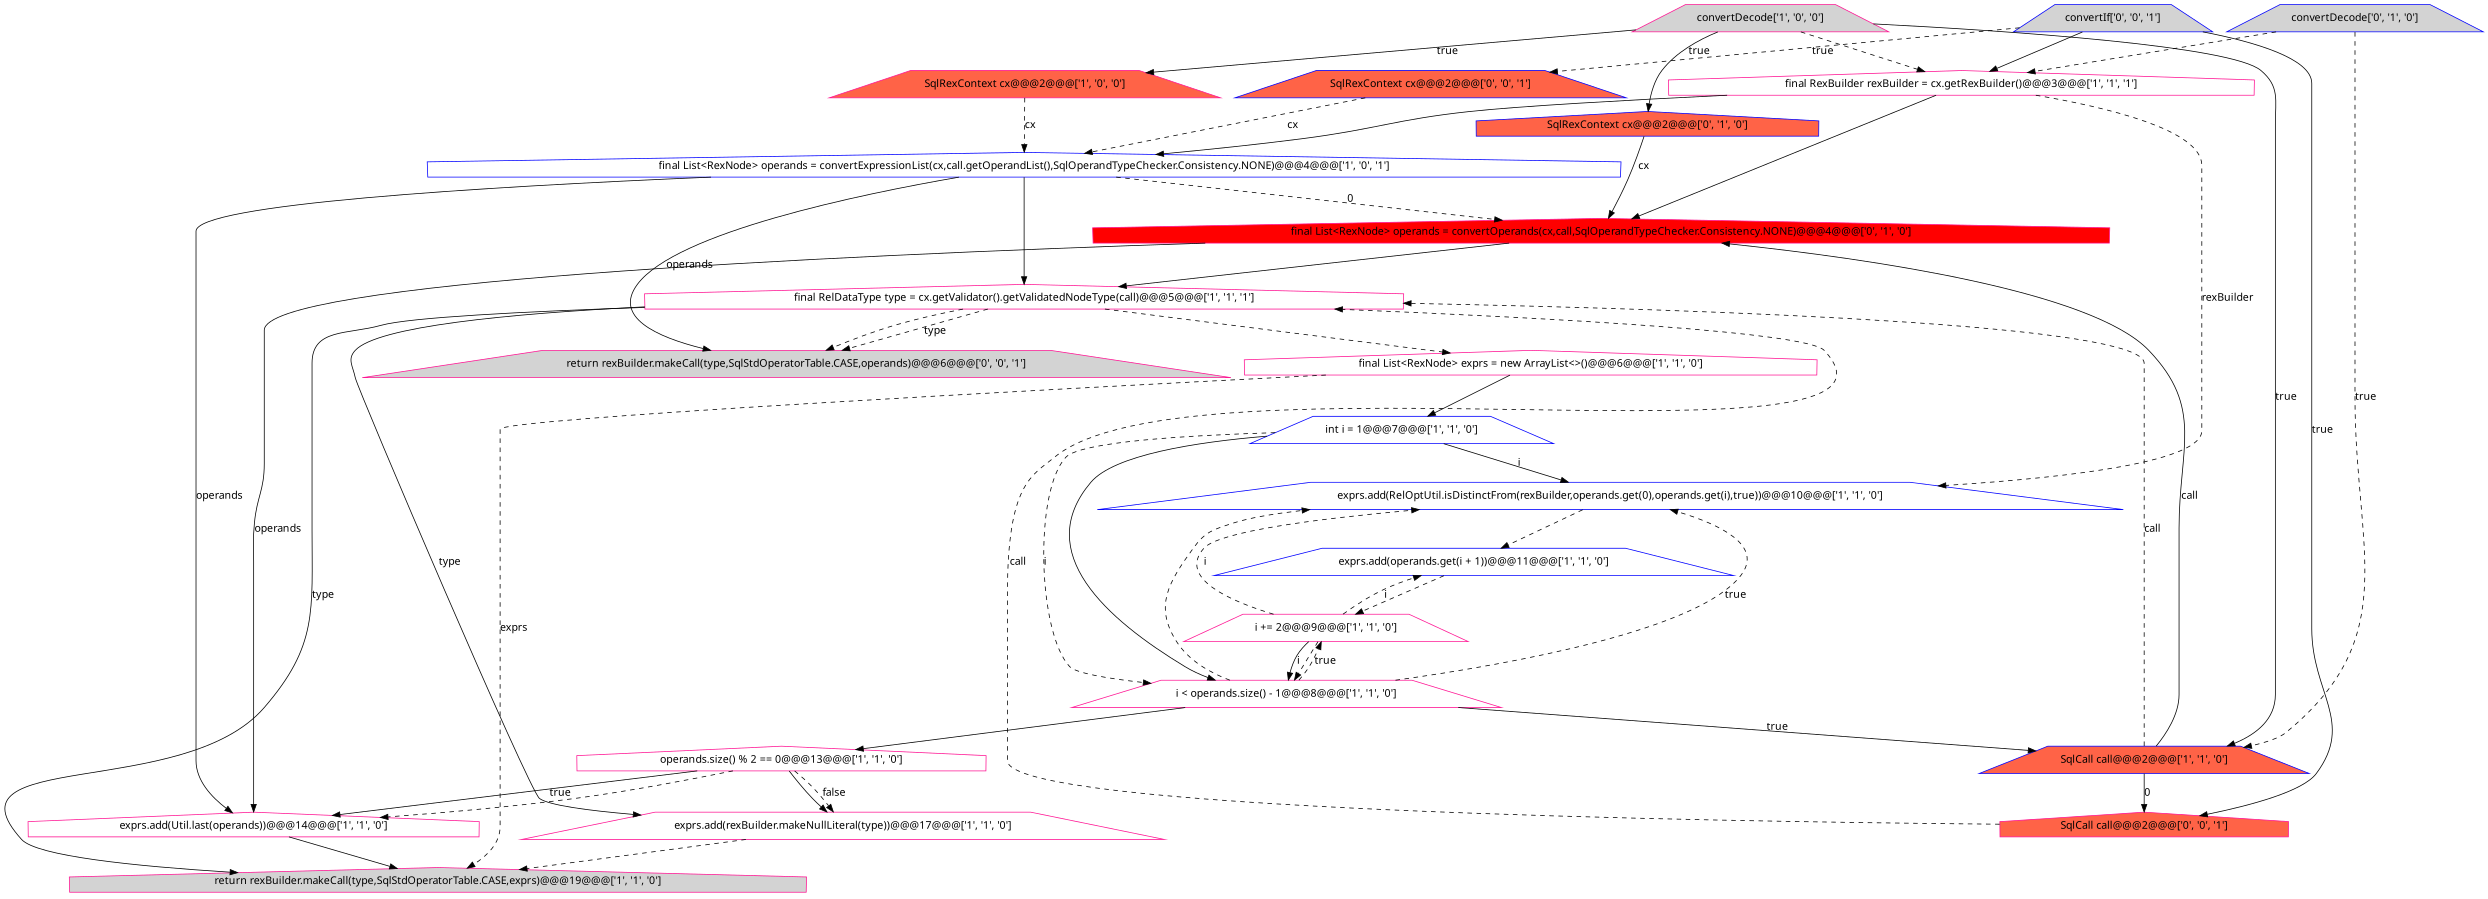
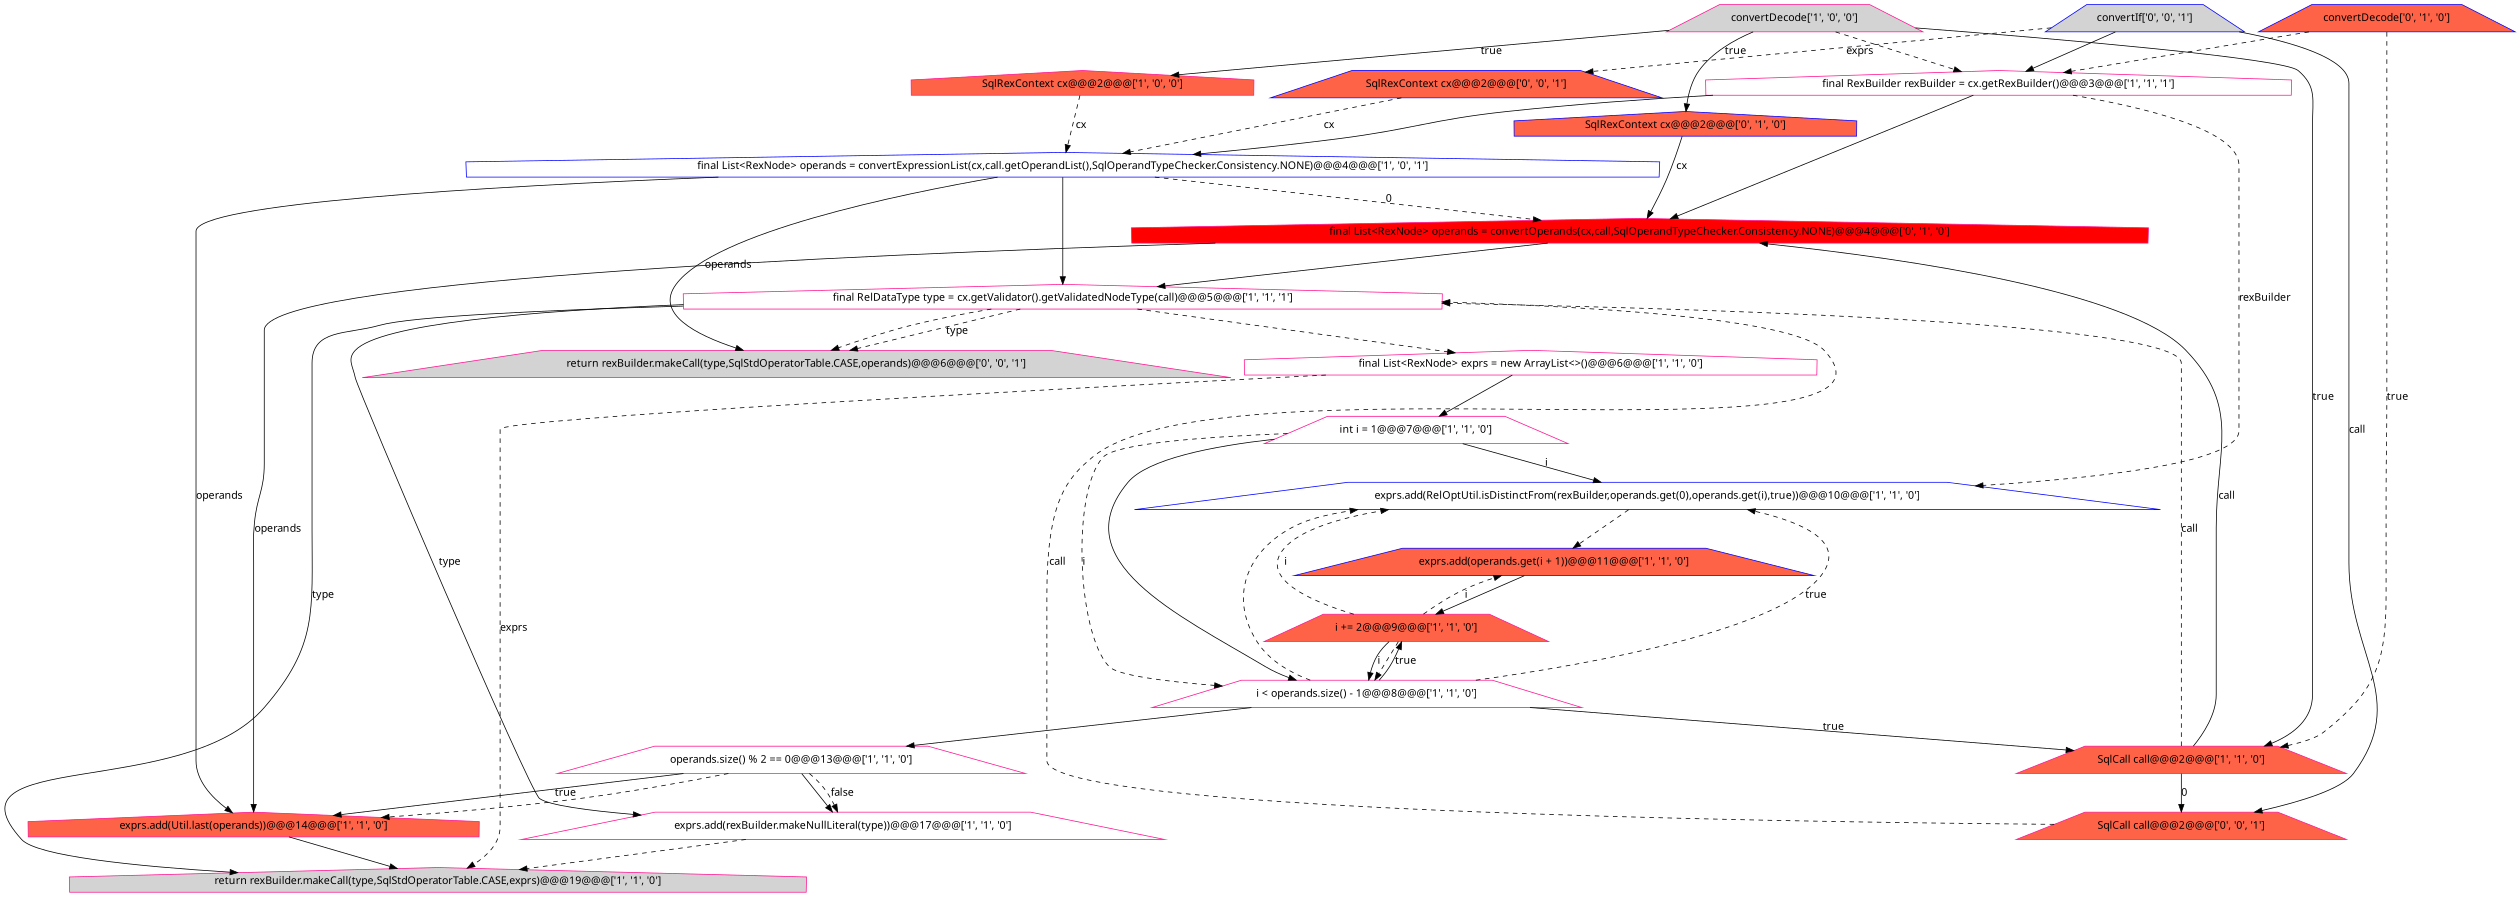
node "convertDecode['0', '1', '0']": fillcolor lightgray -> tomato
edge "convertIf['0', '0', '1']" -> "SqlRexContext cx@@@2@@@['0', '0', '1']": label "true" -> "exprs"
node "SqlRexContext cx@@@2@@@['1', '0', '0']": shape trapezium -> house
node "int i = 1@@@7@@@['1', '1', '0']": color blue -> deeppink
edge "convertIf['0', '0', '1']" -> "SqlCall call@@@2@@@['0', '0', '1']": label "true" -> "call"
node "exprs.add(operands.get(i + 1))@@@11@@@['1', '1', '0']": fillcolor white -> tomato
edge "exprs.add(operands.get(i + 1))@@@11@@@['1', '1', '0']" -> "i += 2@@@9@@@['1', '1', '0']": style dashed -> solid
node "i += 2@@@9@@@['1', '1', '0']": fillcolor white -> tomato
edge "i < operands.size() - 1@@@8@@@['1', '1', '0']" -> "i += 2@@@9@@@['1', '1', '0']": style dashed -> solid
node "operands.size() % 2 == 0@@@13@@@['1', '1', '0']": shape house -> trapezium
node "SqlCall call@@@2@@@['1', '1', '0']": color blue -> deeppink
node "exprs.add(Util.last(operands))@@@14@@@['1', '1', '0']": fillcolor white -> tomato
node "SqlCall call@@@2@@@['0', '0', '1']": shape house -> trapezium
